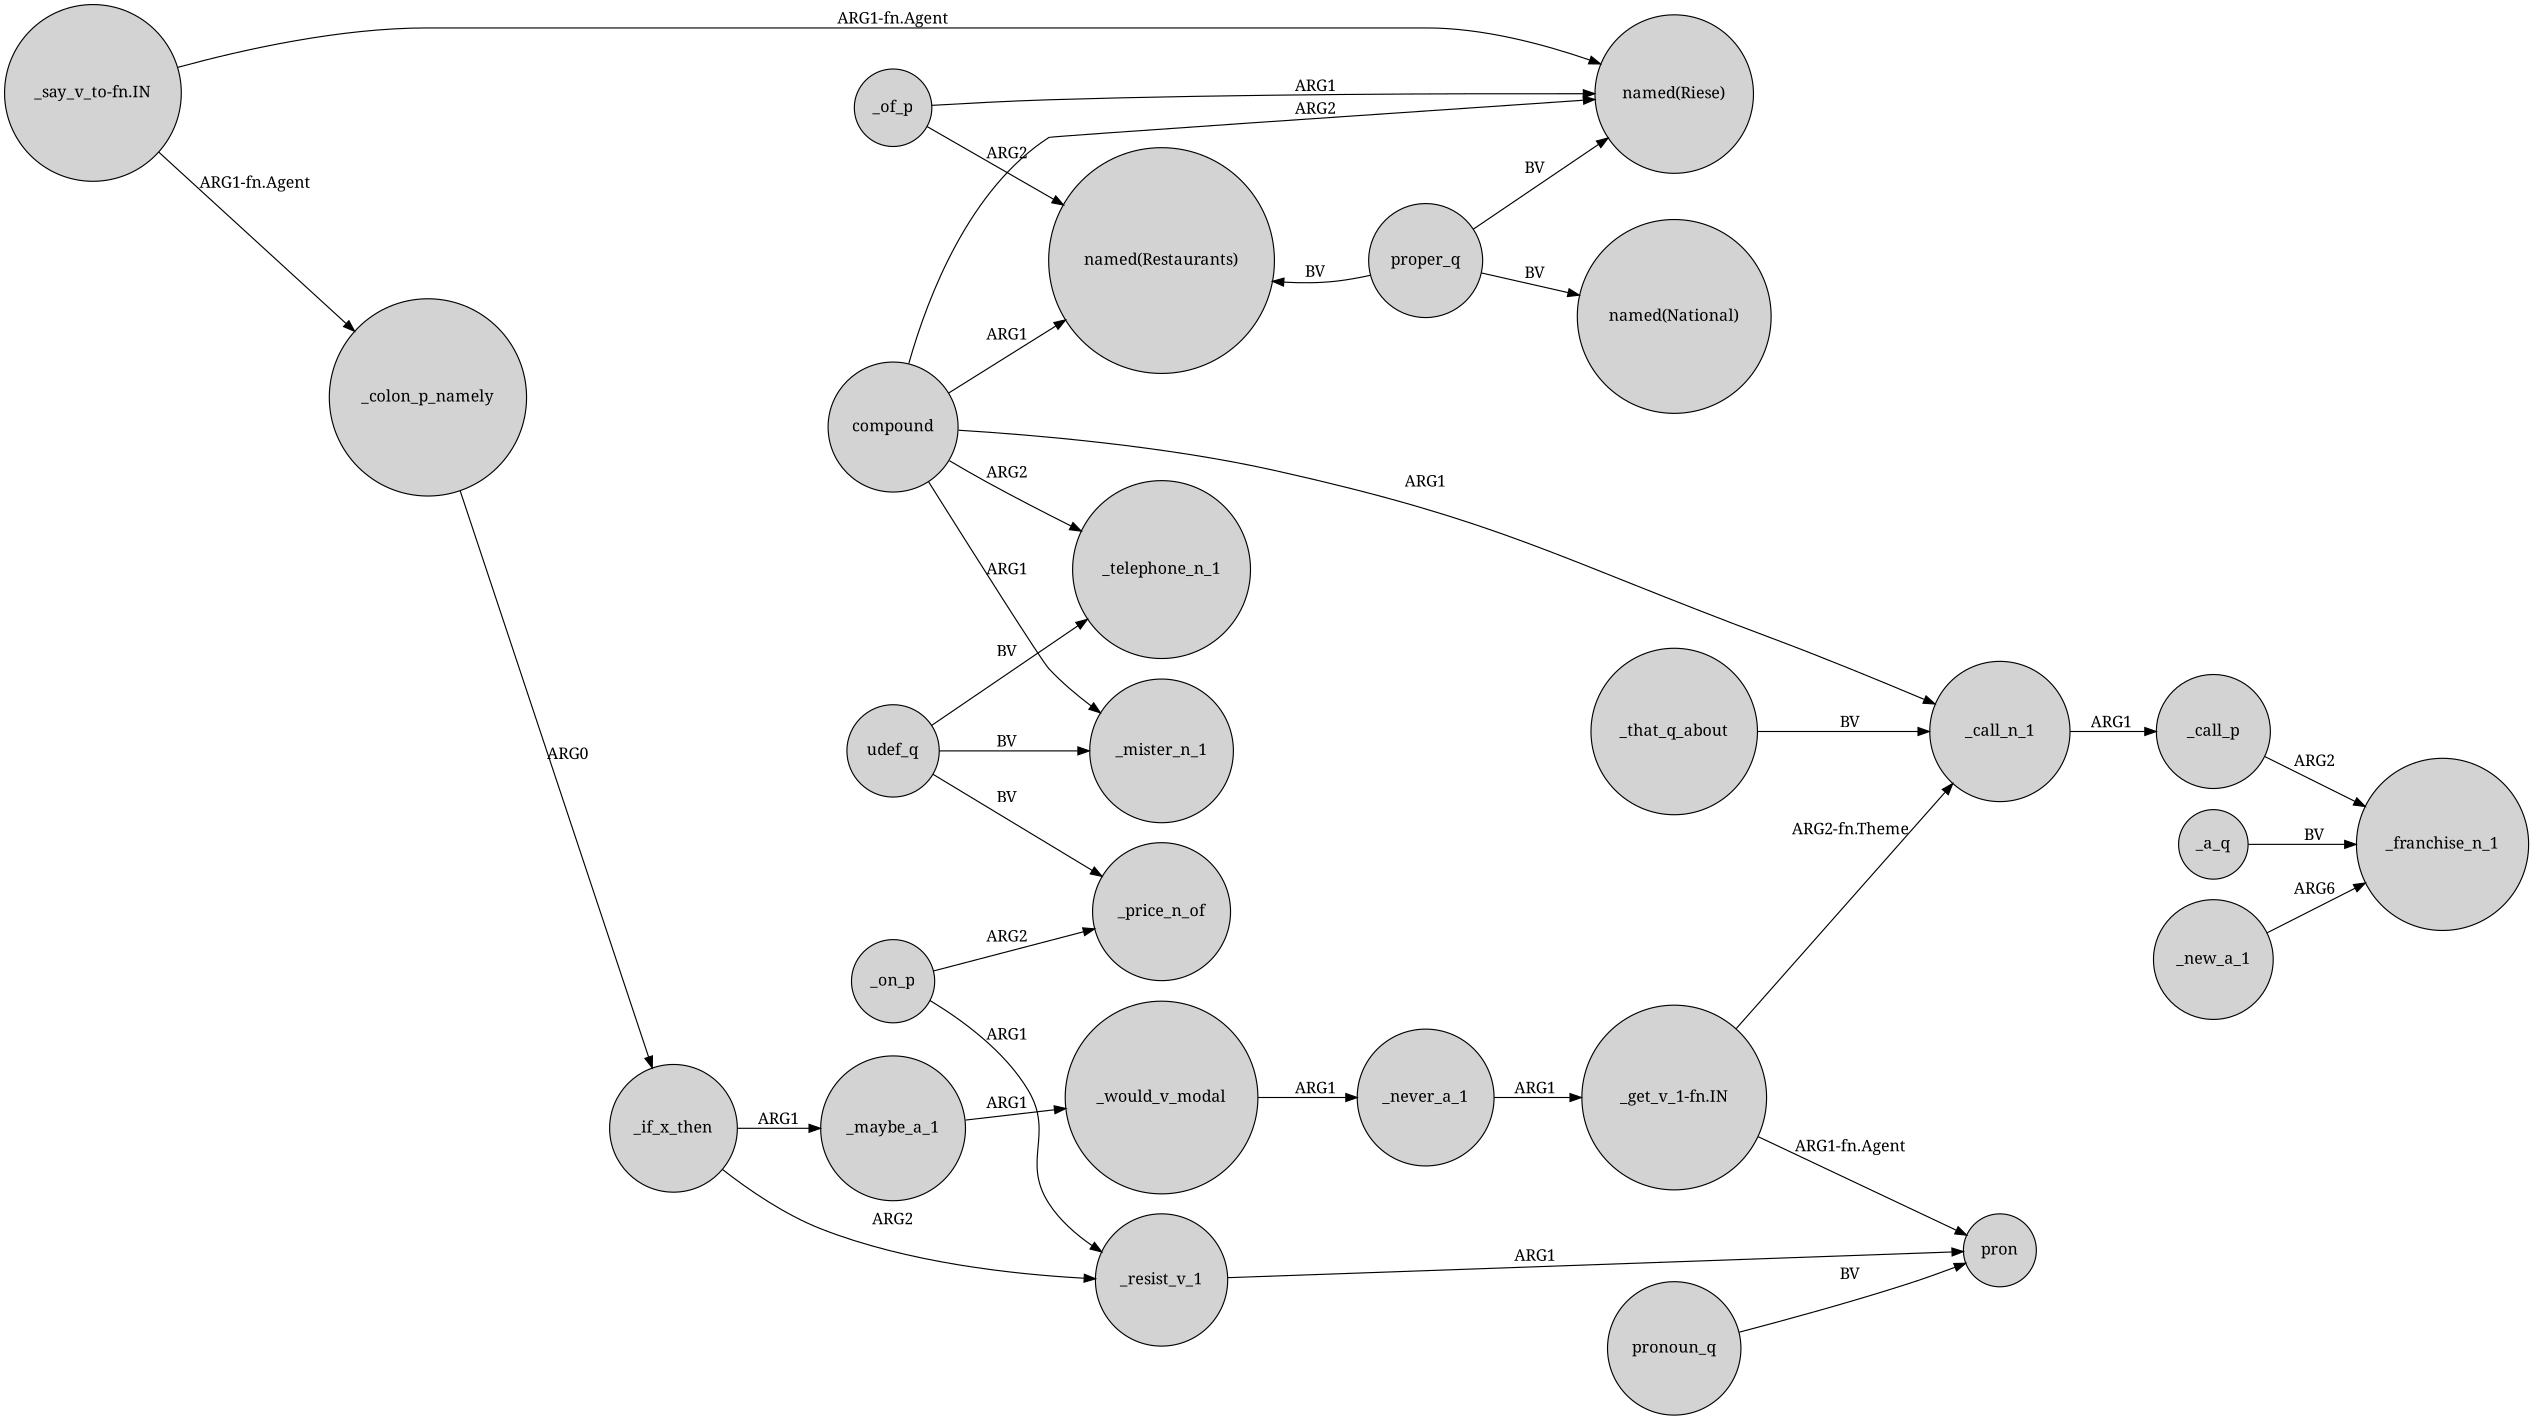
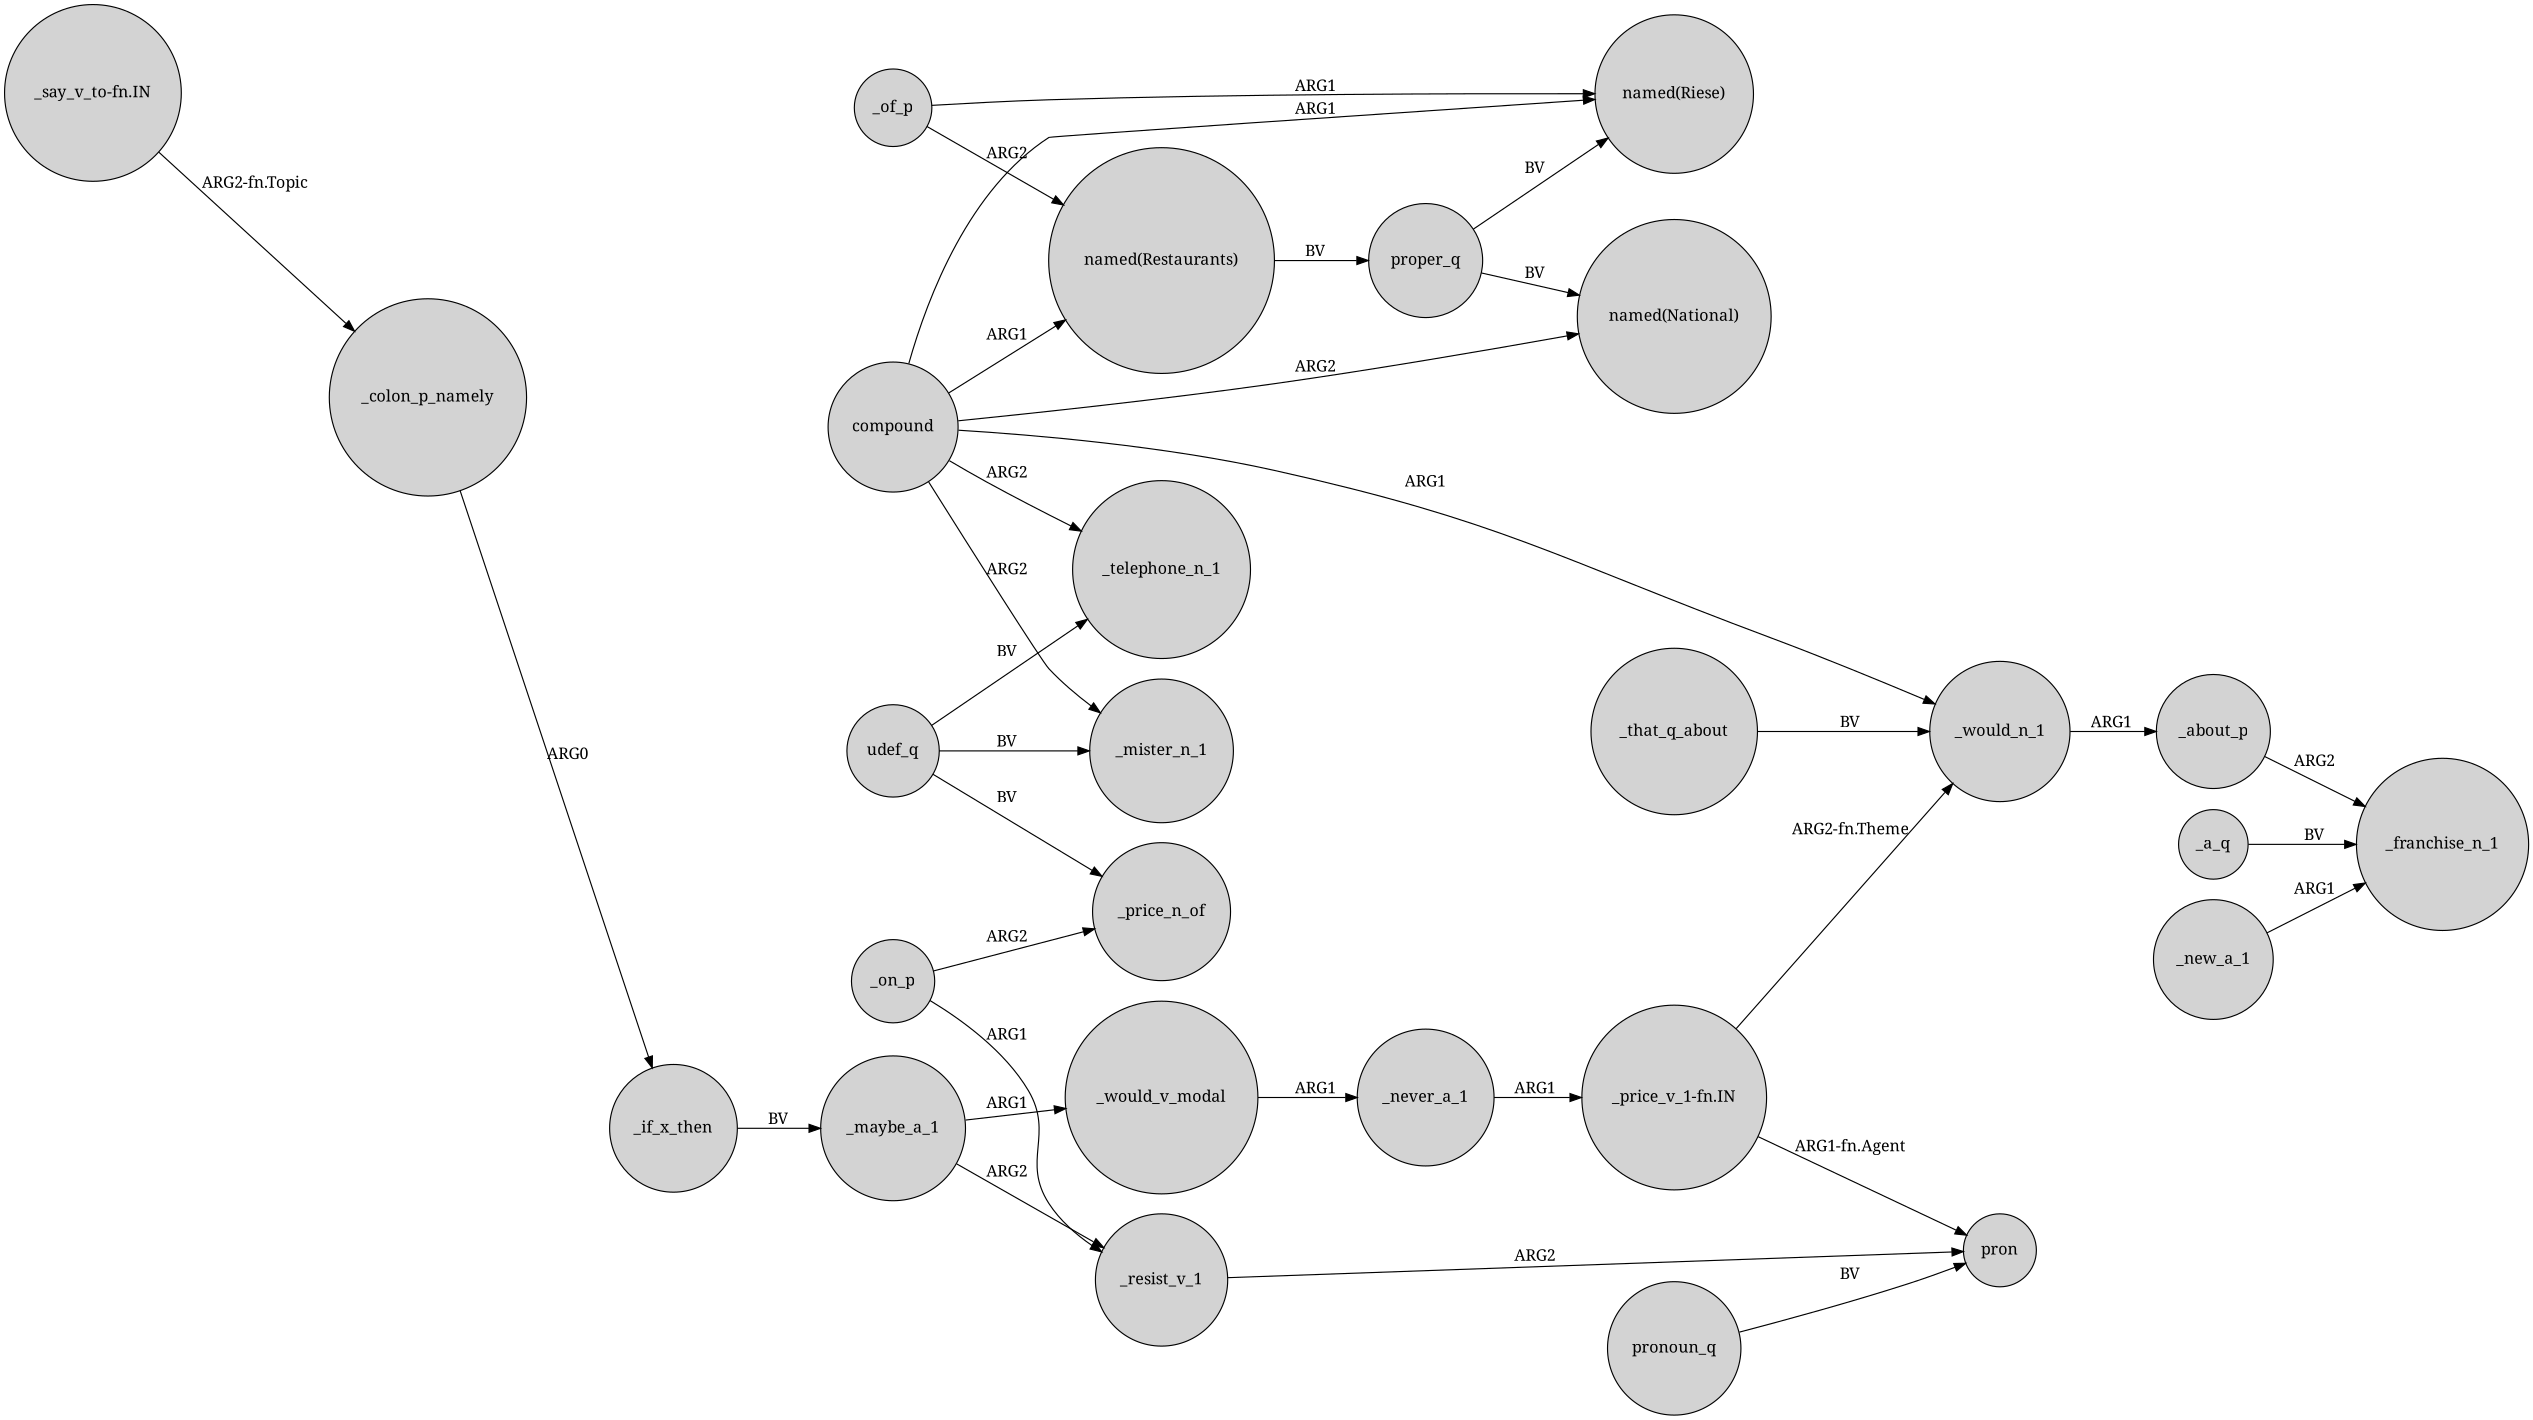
edge "_say_v_to-fn.IN" -> "named(Riese)": removed, label "ARG1-fn.Agent"
edge "compound" -> "named(Riese)": label "ARG2" -> "ARG1"
edge "_say_v_to-fn.IN" -> "_colon_p_namely": label "ARG1-fn.Agent" -> "ARG2-fn.Topic"
edge "proper_q" -> "named(Restaurants)": reversed
edge "compound" -> "named(National)": added, label "ARG2"
edge "compound" -> "_mister_n_1": label "ARG1" -> "ARG2"
node "_call_n_1": label "_call_n_1" -> "_would_n_1"
node "_call_p": label "_call_p" -> "_about_p"
edge "_new_a_1" -> "_franchise_n_1": label "ARG6" -> "ARG1"
node "_get_v_1-fn.IN": label "_get_v_1-fn.IN" -> "_price_v_1-fn.IN"
edge "_if_x_then" -> "_maybe_a_1": label "ARG1" -> "BV"
edge "_if_x_then" -> "_resist_v_1": now "_maybe_a_1" -> "_resist_v_1"
edge "_resist_v_1" -> "pron": label "ARG1" -> "ARG2"
